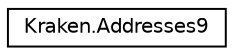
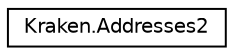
node "Kraken.Addresses9": label "Kraken.Addresses9" -> "Kraken.Addresses2"
